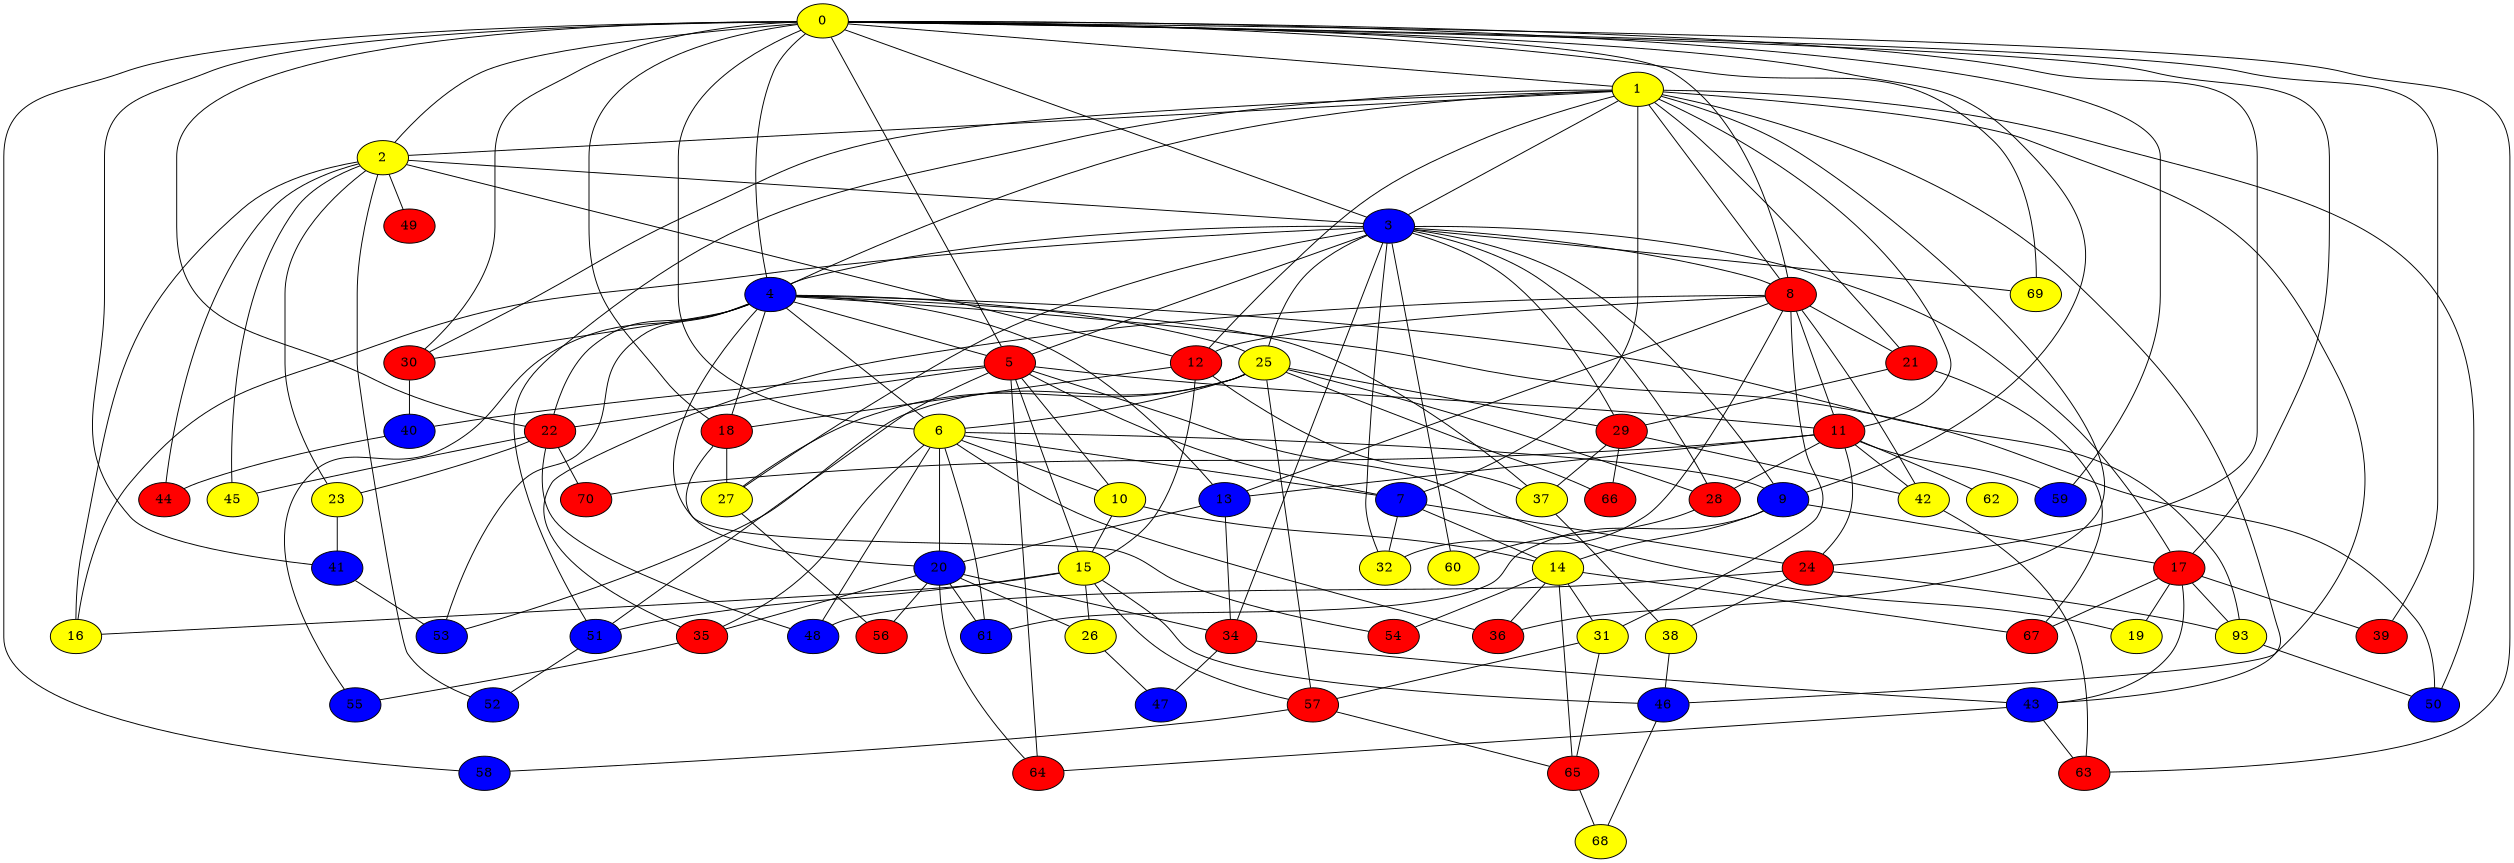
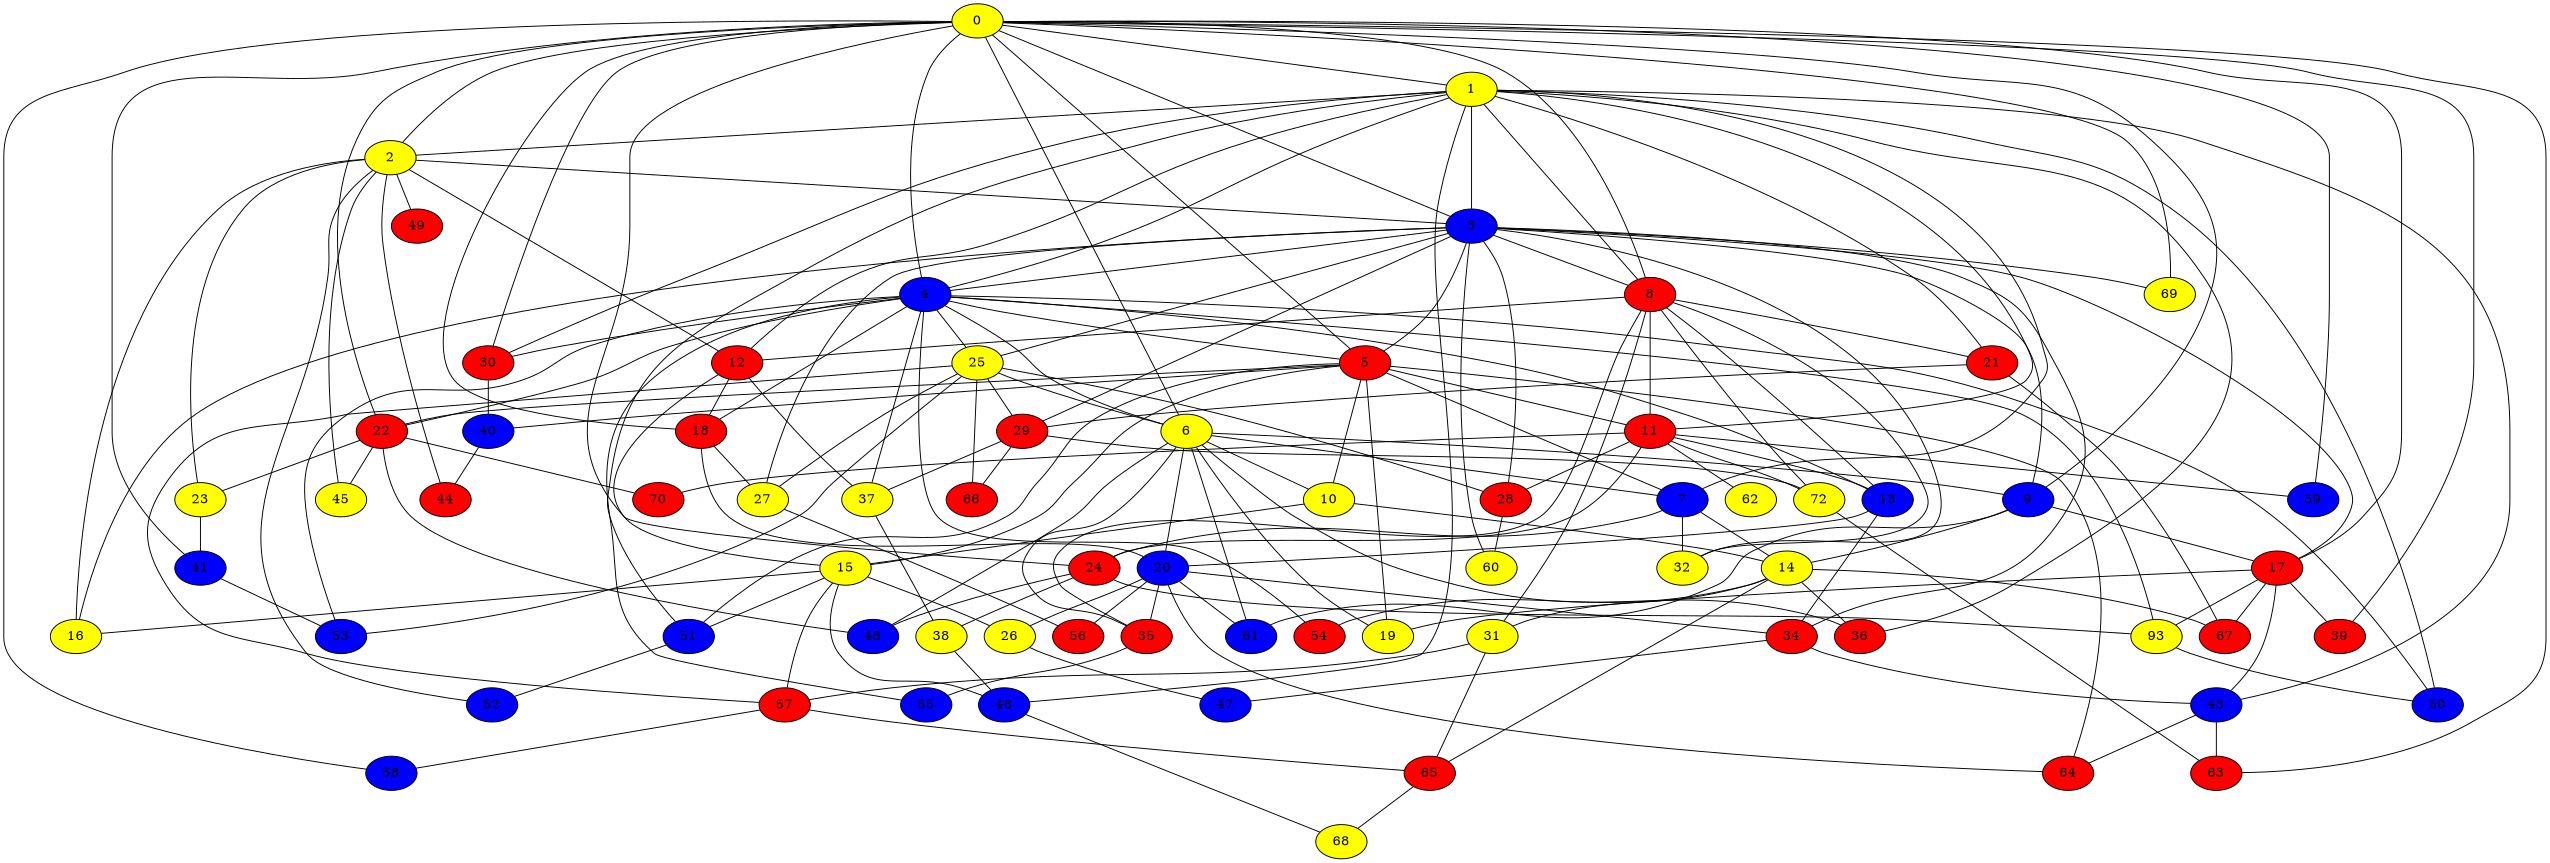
node "42": label "42" -> "72"
edge "6" -- "19": added
